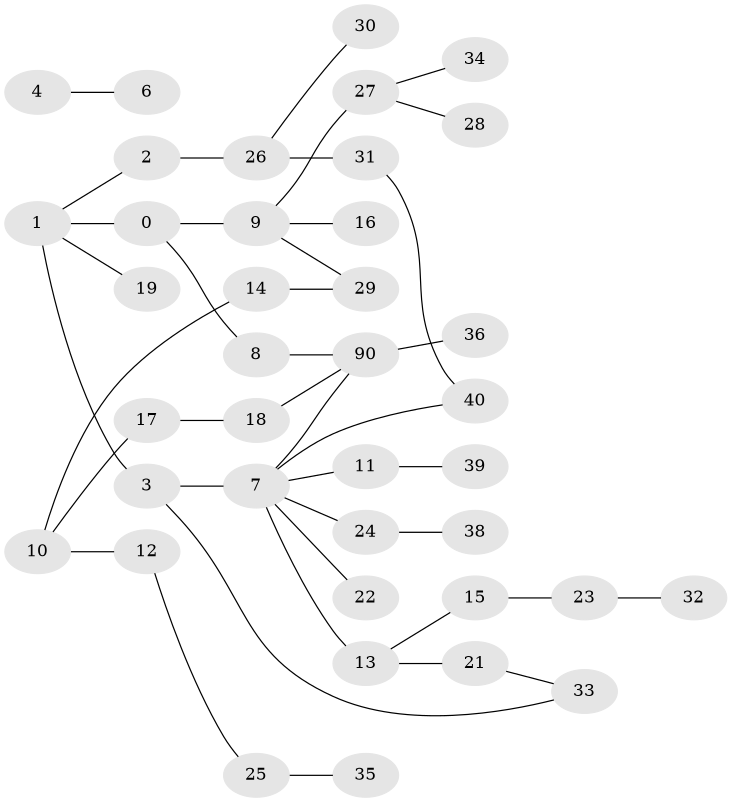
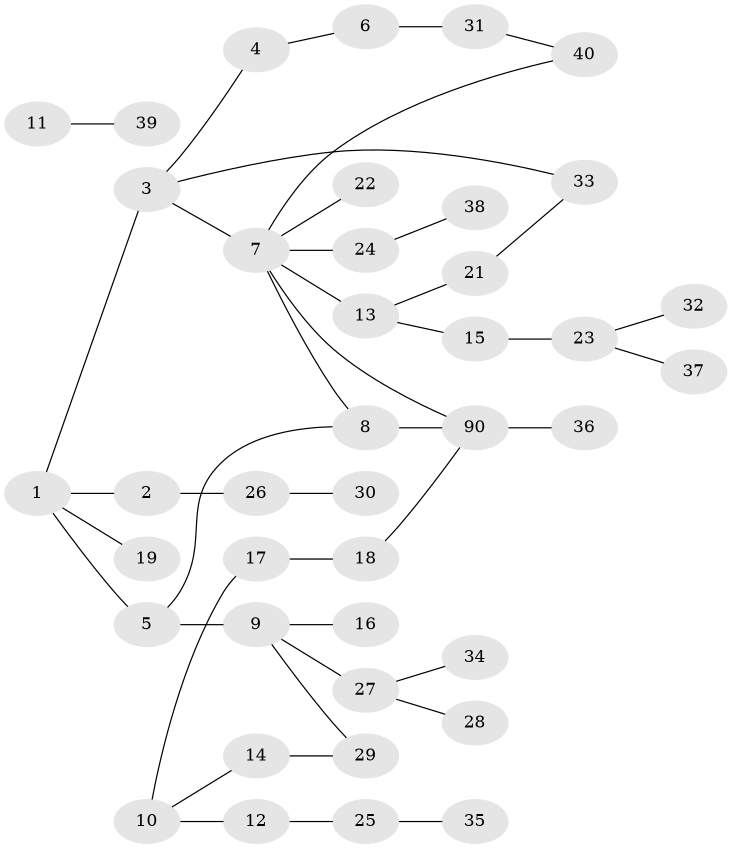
edge "4" -- "3": added
edge "26" -- "31": now "6" -- "31"
node "0": label "0" -> "5"
node "37": added
edge "11" -- "7": now "8" -- "7"
